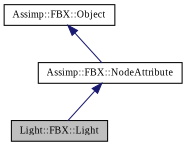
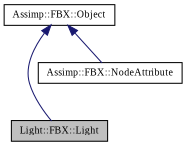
edge "Light::FBX::Light" -> "Assimp::FBX::NodeAttribute": now "Light::FBX::Light" -> "Assimp::FBX::Object"
